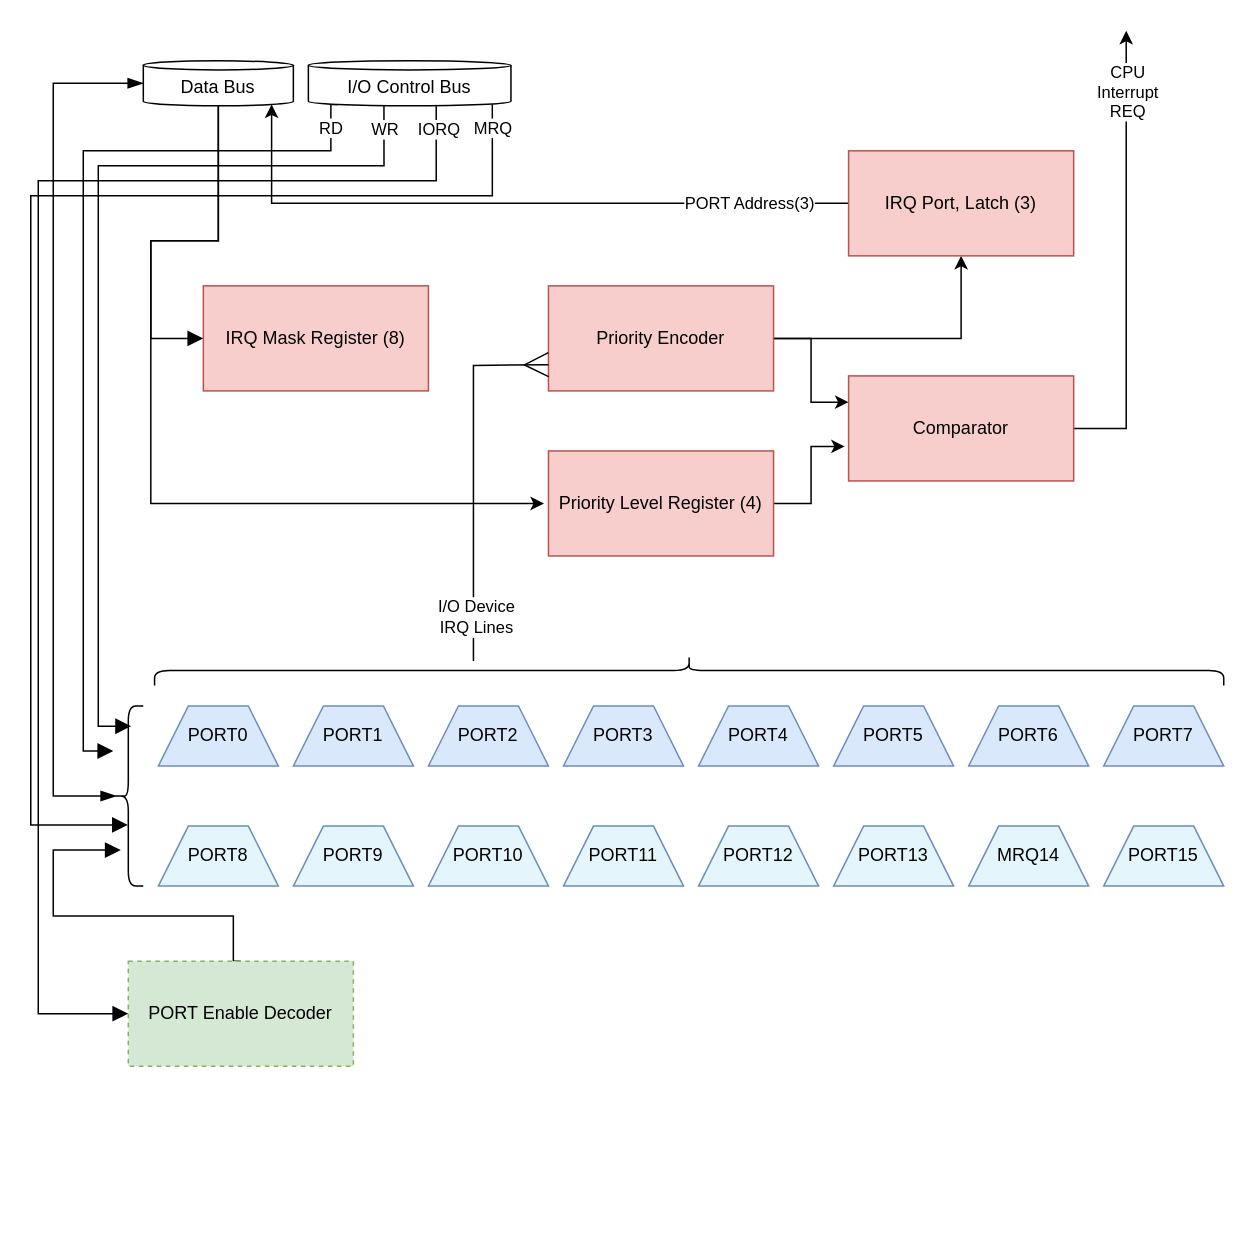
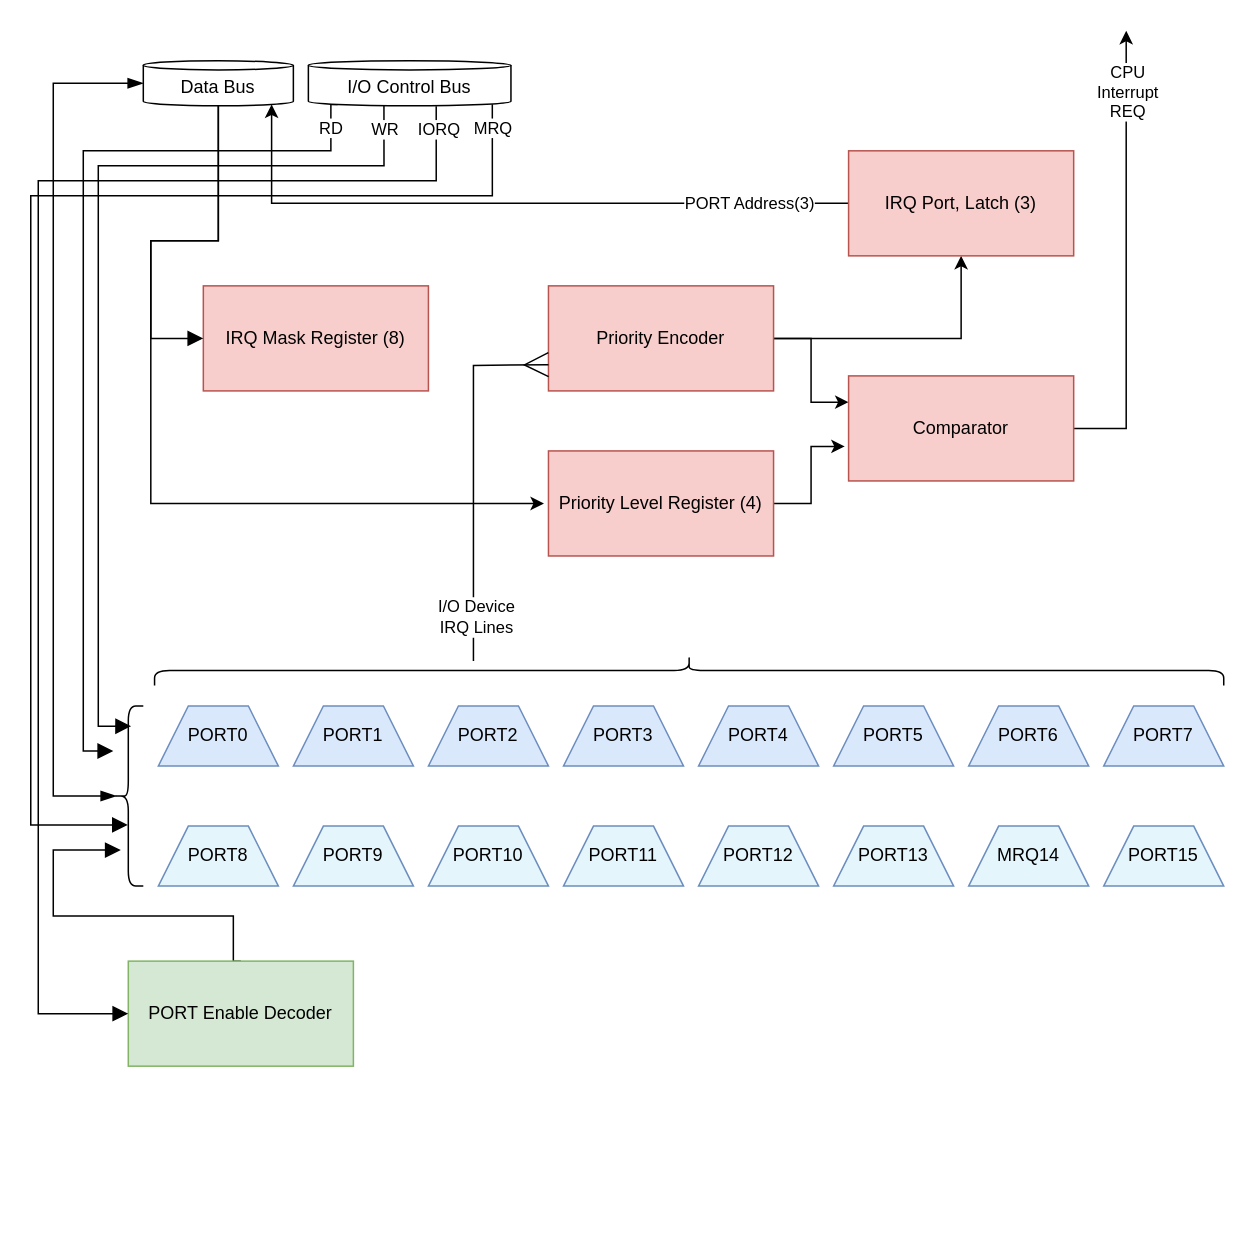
node "PORT Enable Decoder": style dashed -> solid
